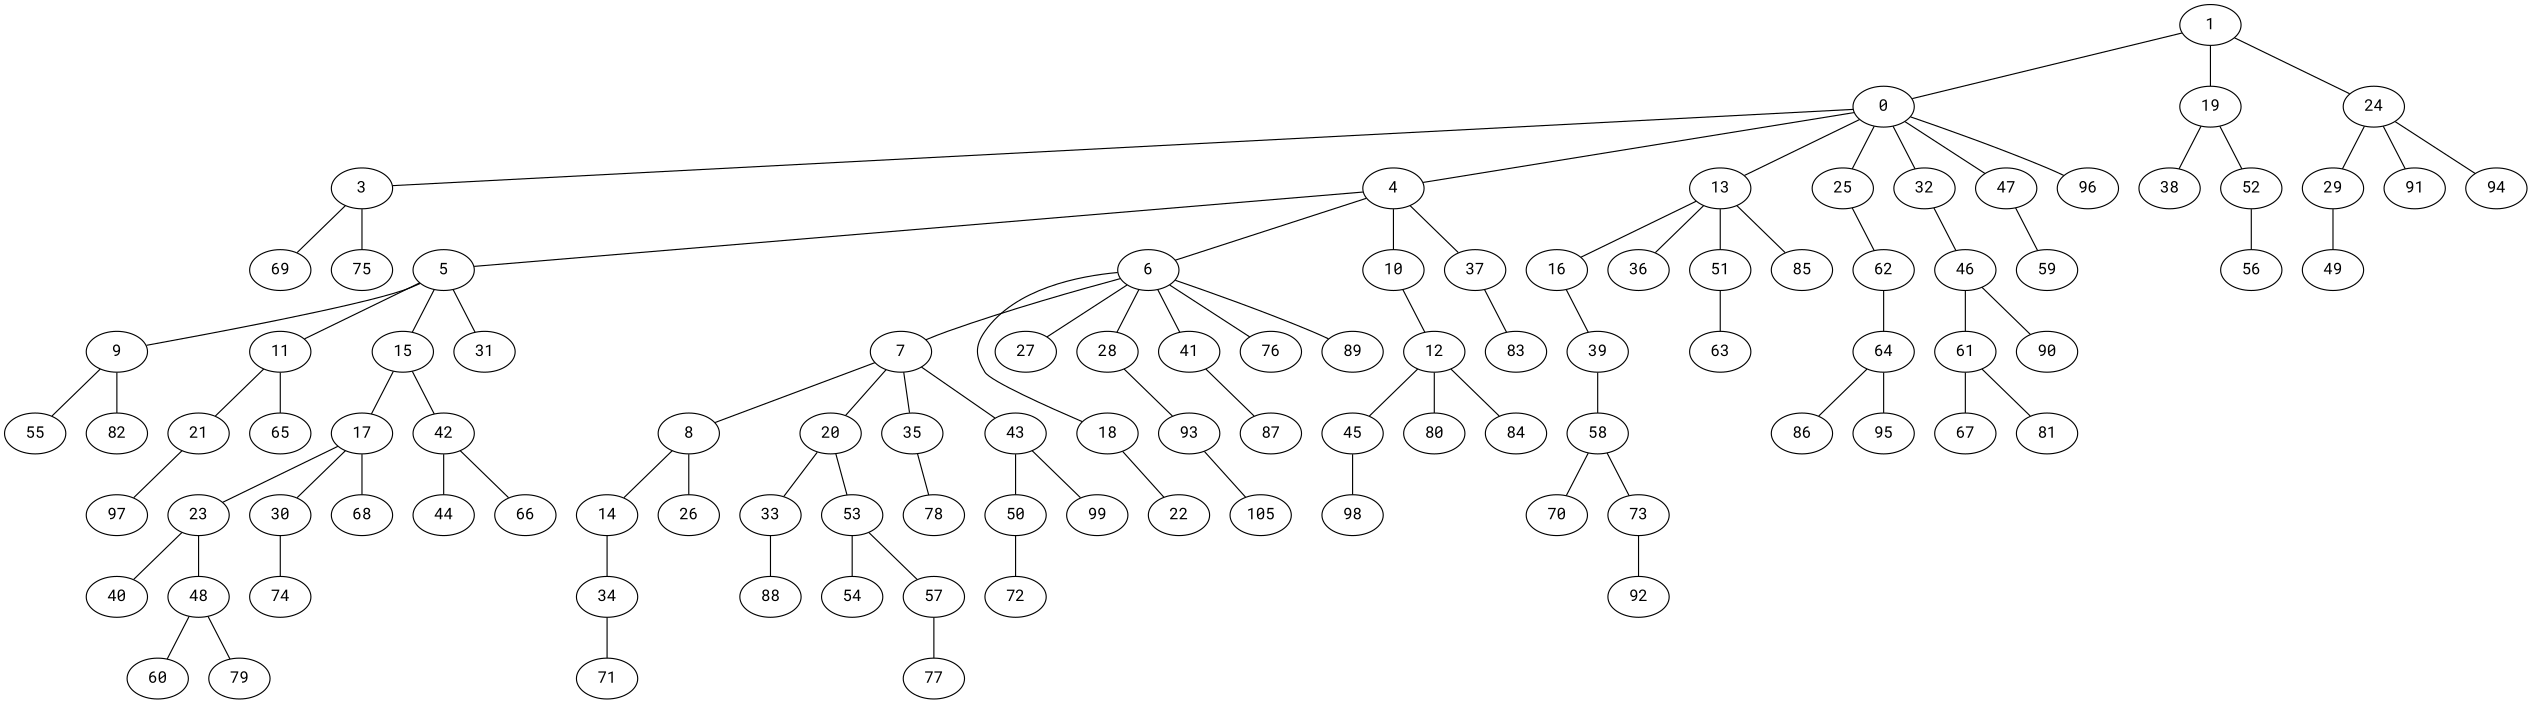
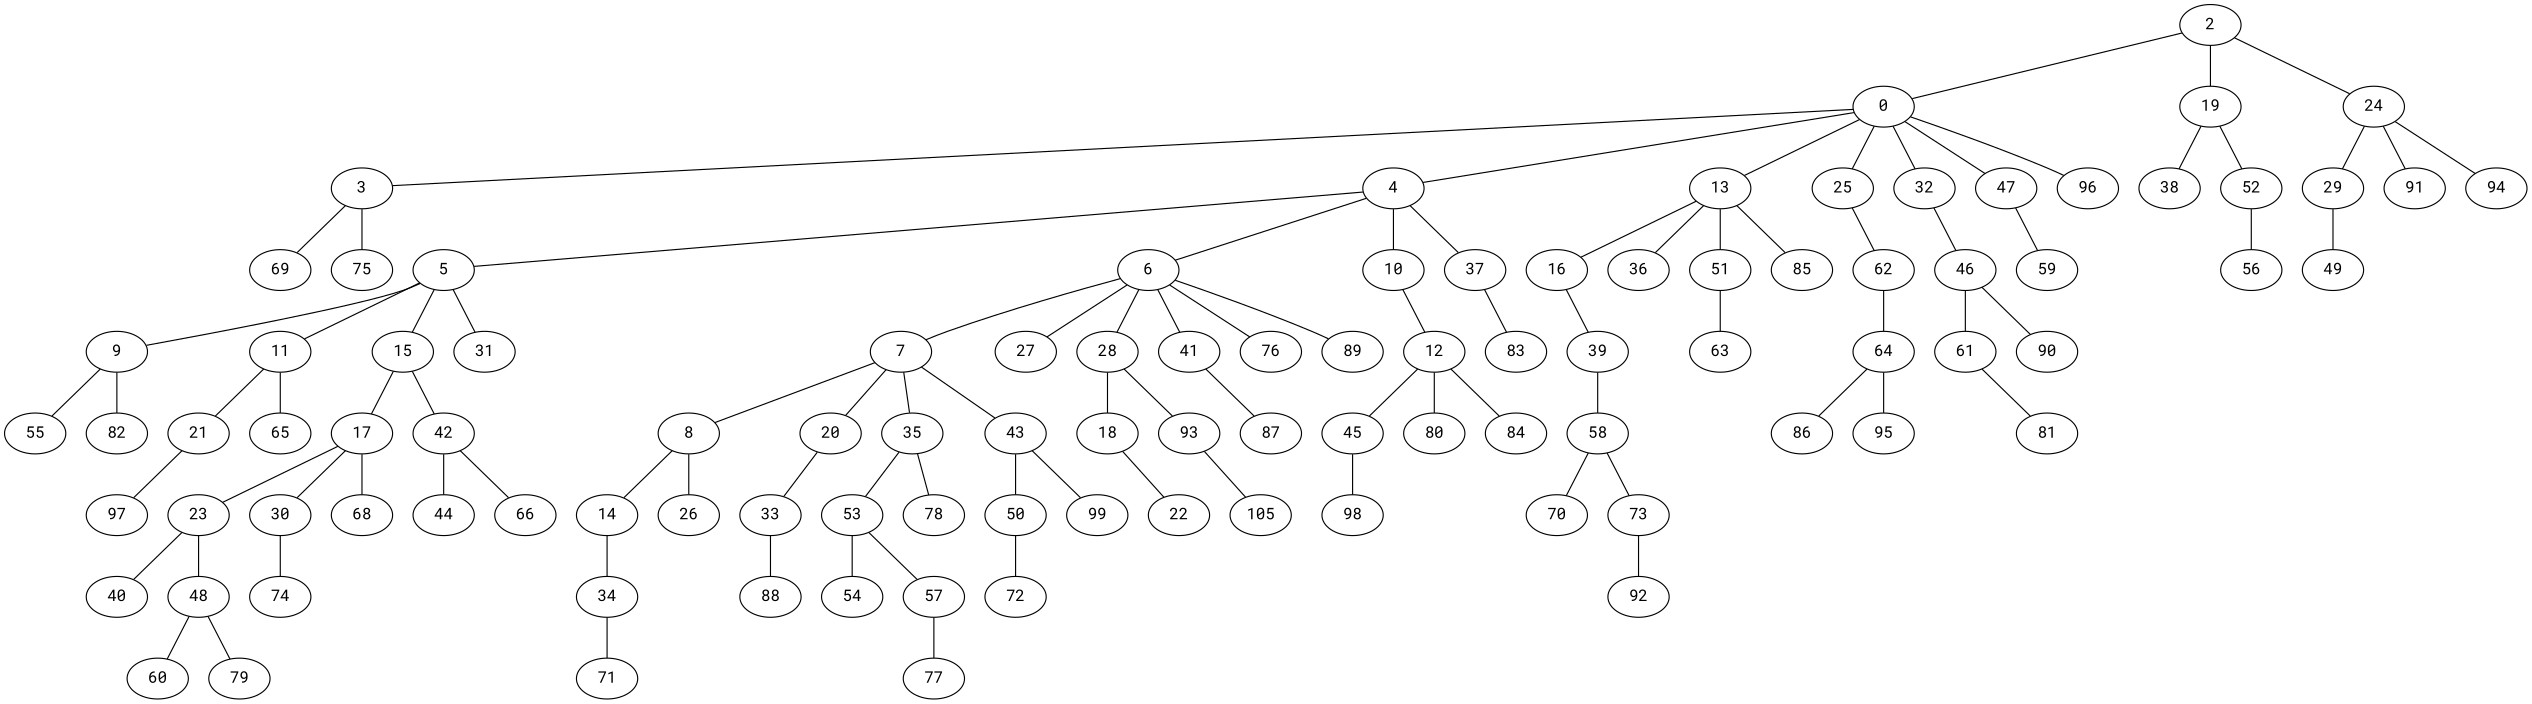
node "1": label "1" -> "2"
edge "6" -- "18": now "28" -- "18"
node "67": removed
edge "20" -- "53": now "35" -- "53"
